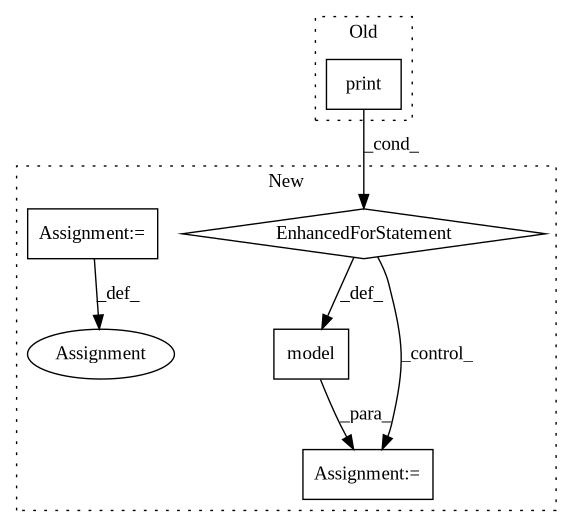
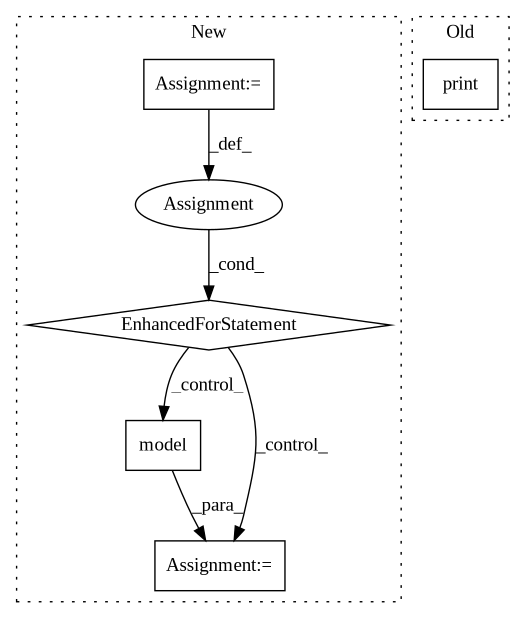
edge "print" -> "EnhancedForStatement": now "Assignment" -> "EnhancedForStatement"
edge "EnhancedForStatement" -> "model": label "_def_" -> "_control_"
